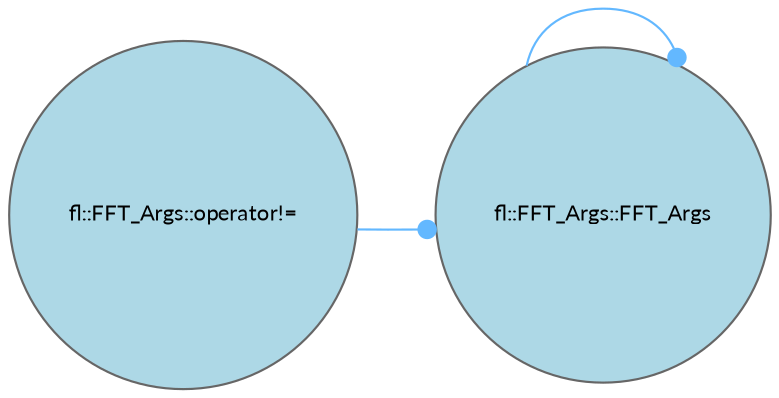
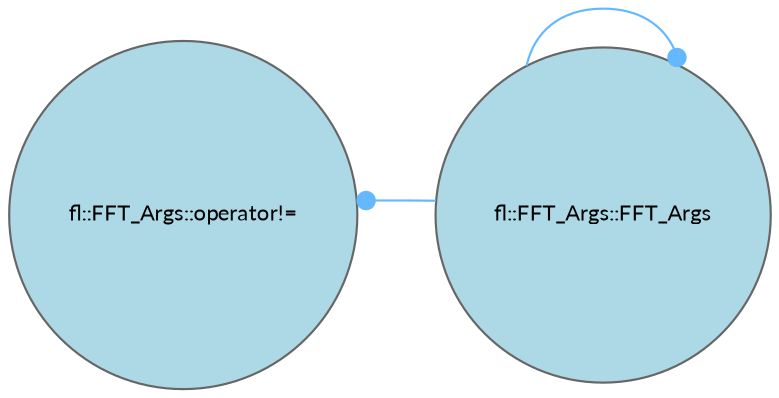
edge "fl::FFT_Args::operator!=" -> "fl::FFT_Args::FFT_Args": reversed
